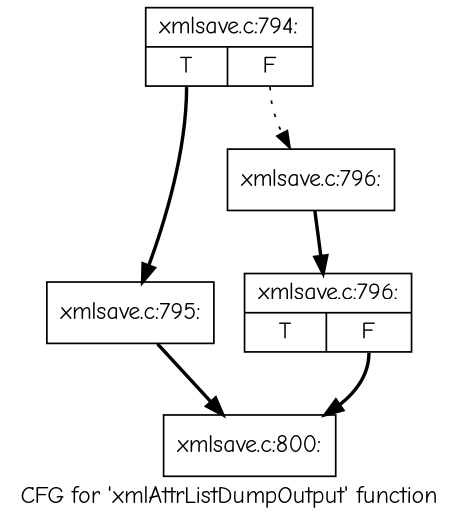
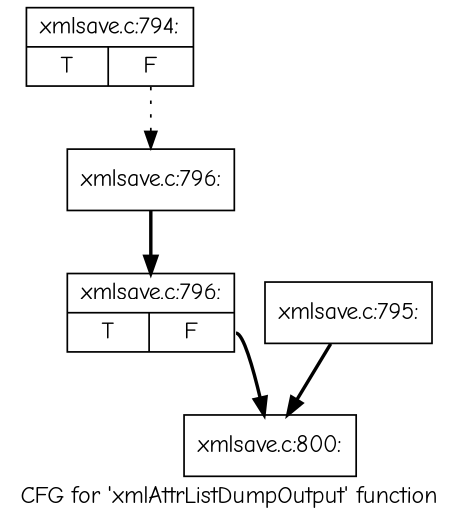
edge "xmlsave.c:794:" -> "xmlsave.c:795:": removed
